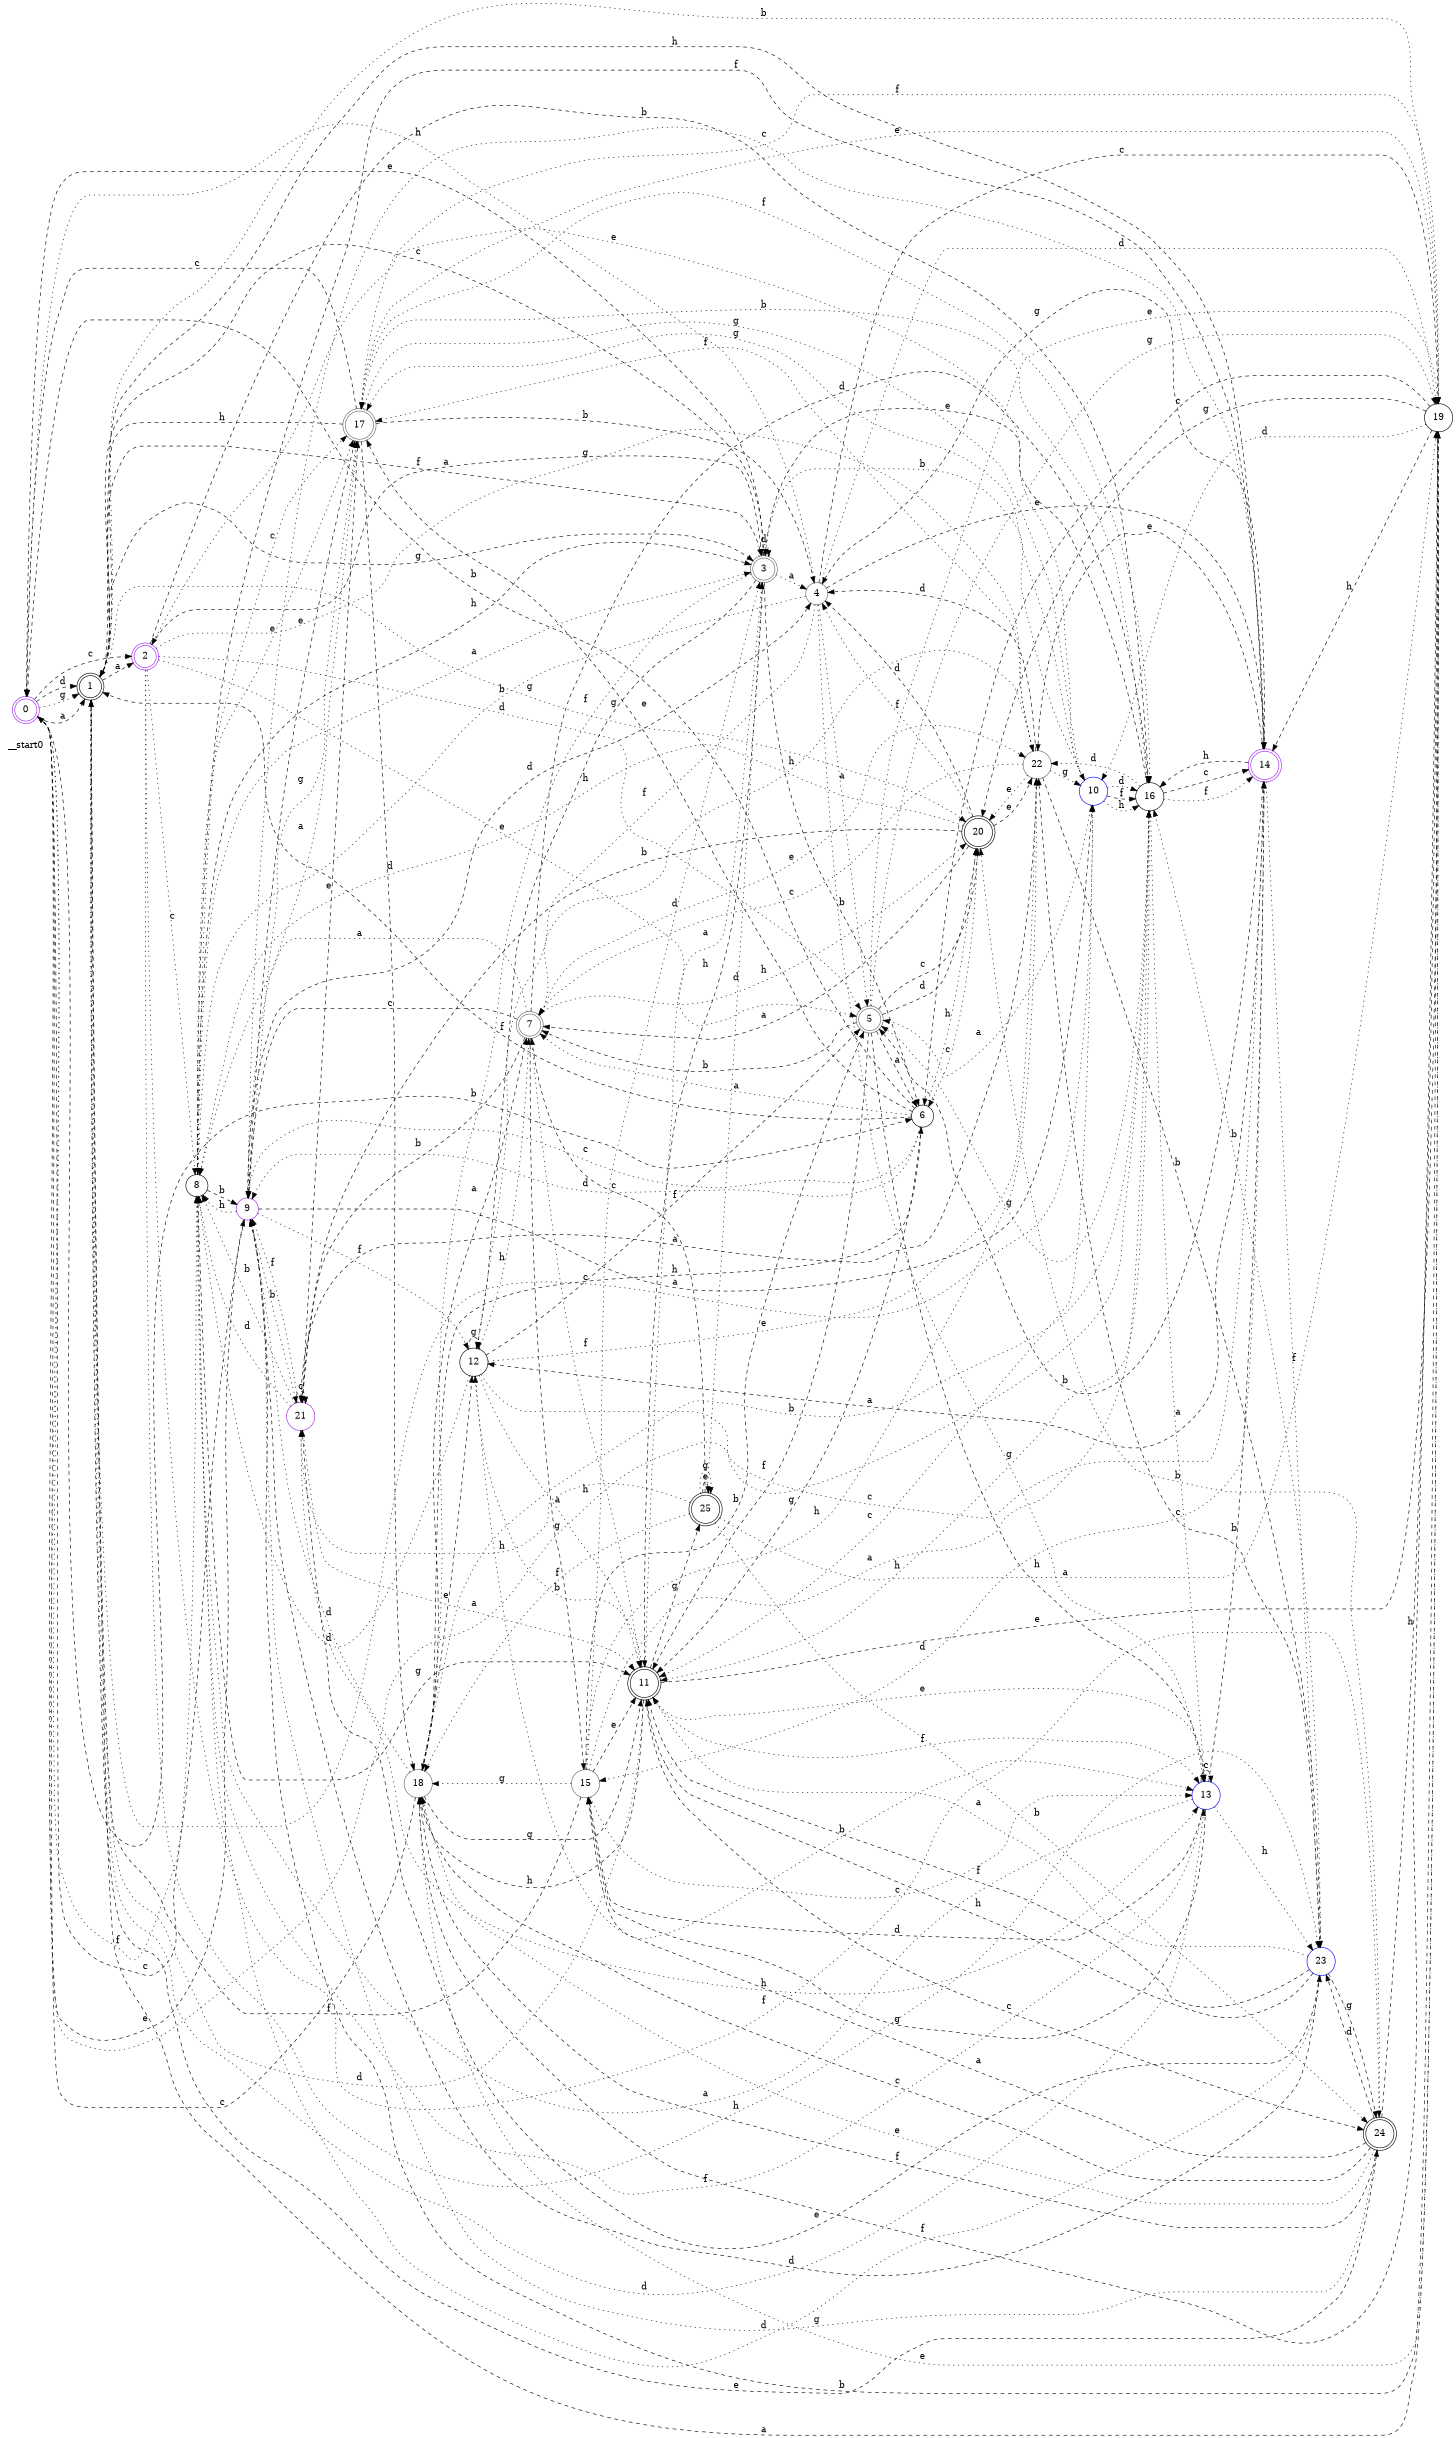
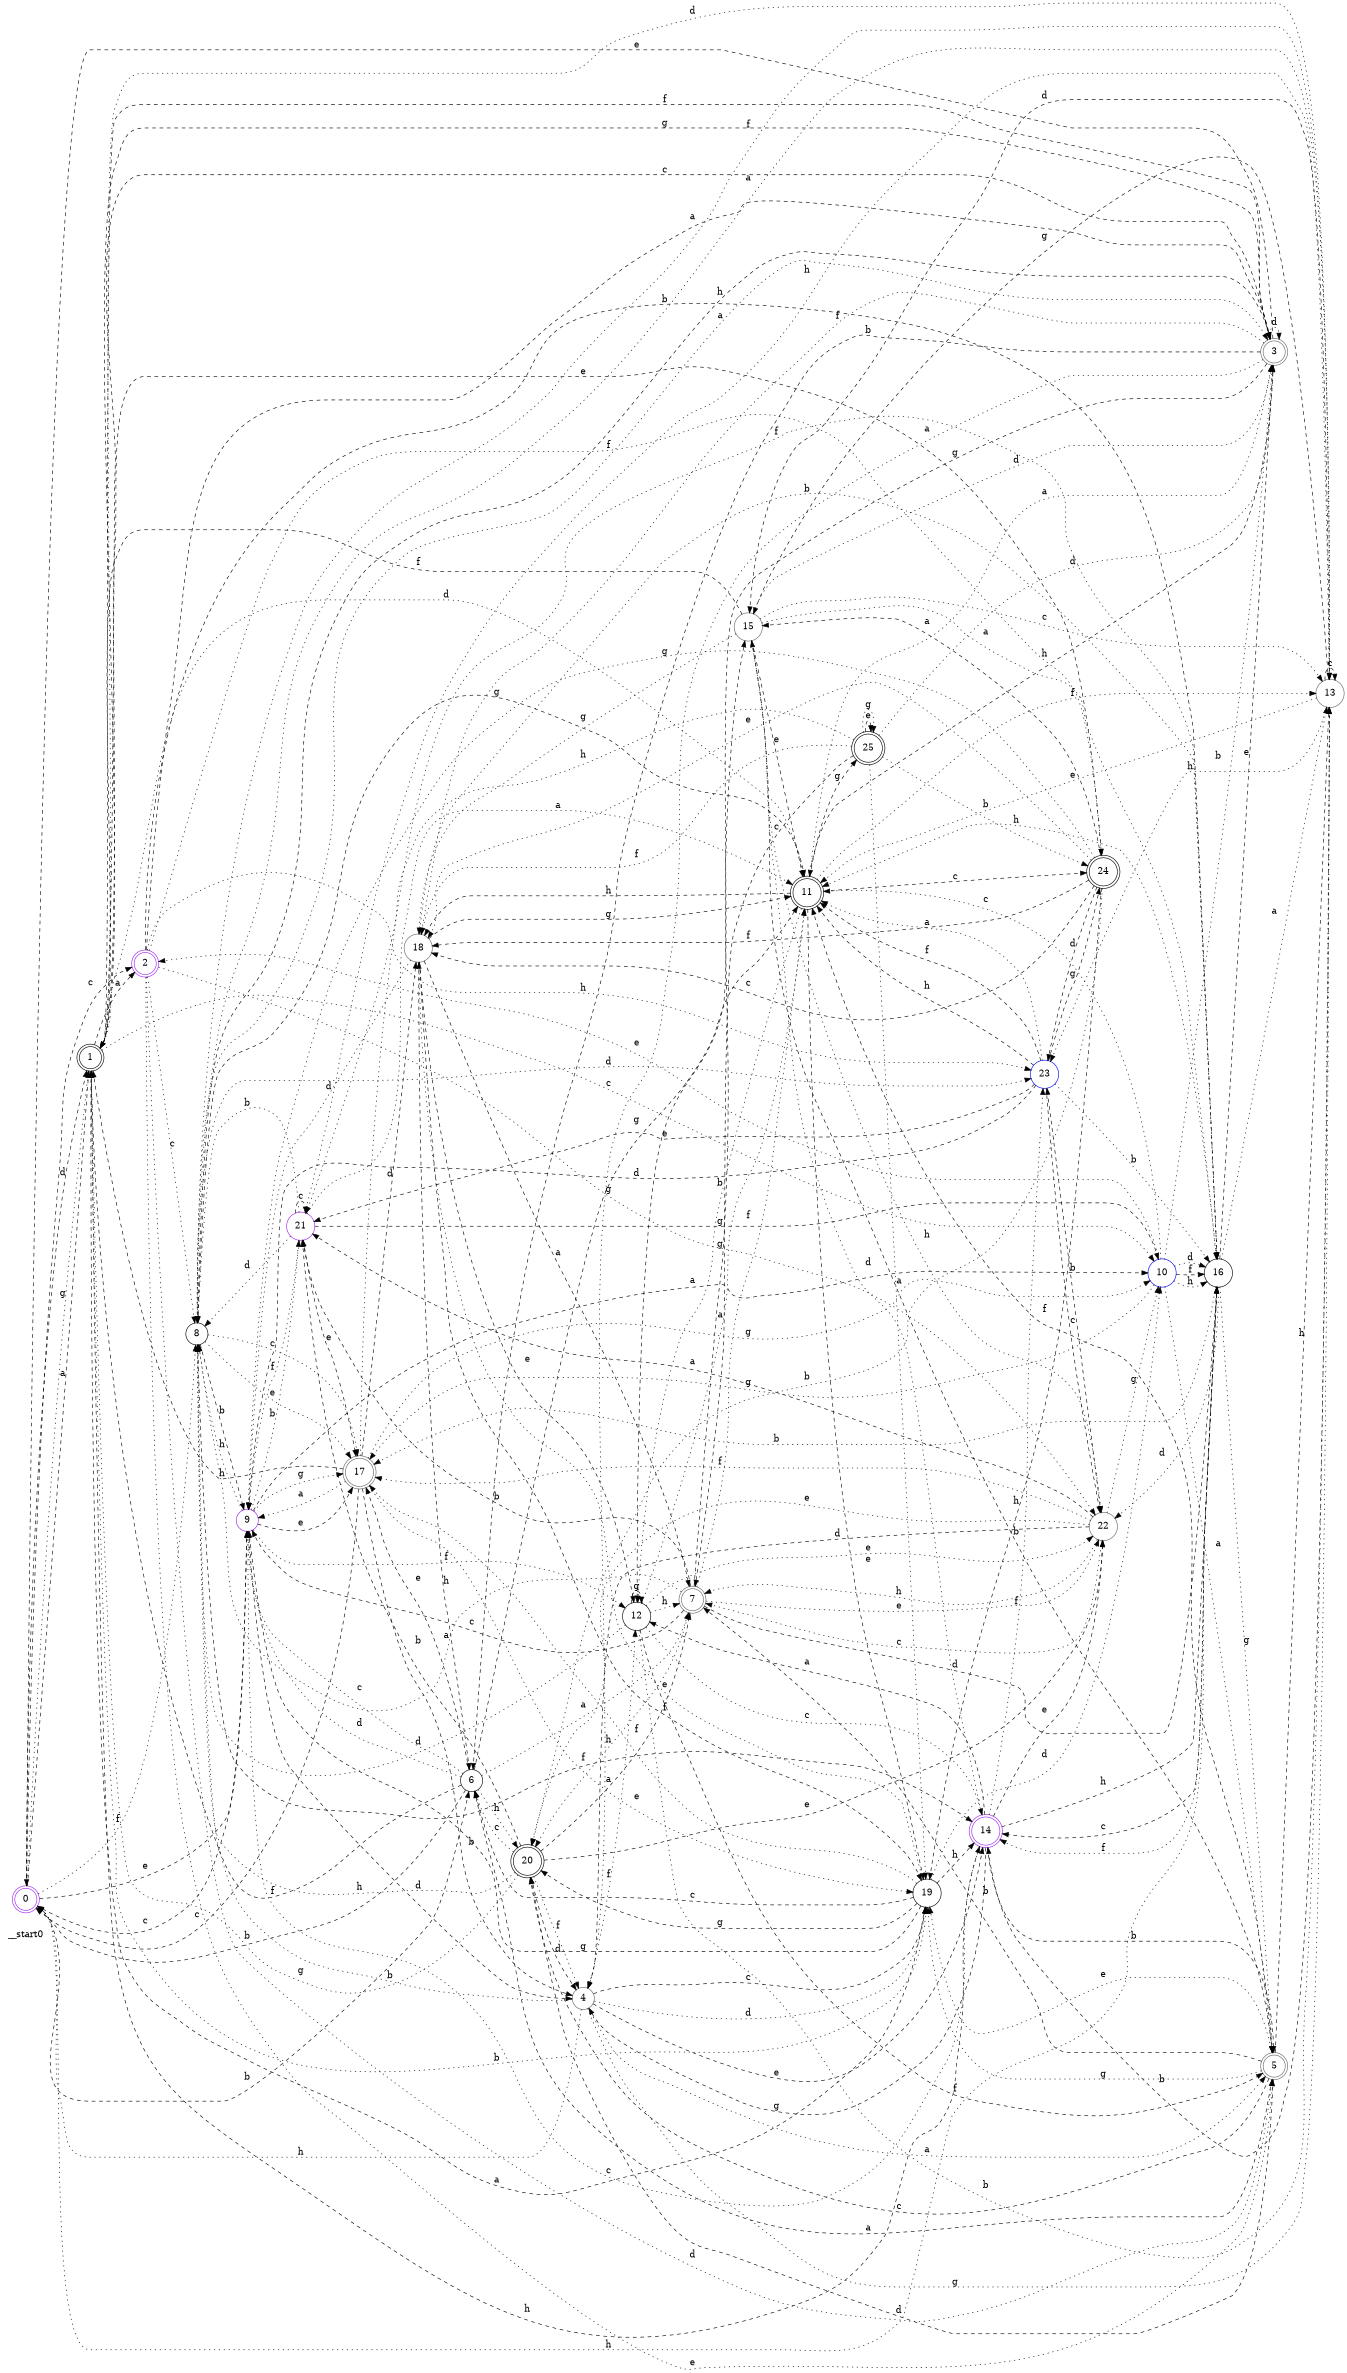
edge "1" -> "20": reversed
edge "21" -> "10": added, label "g"
node "13": color blue -> gray40
edge "18" -> "0": removed, label "c"
edge "19" -> "9": label "b" -> "g"
